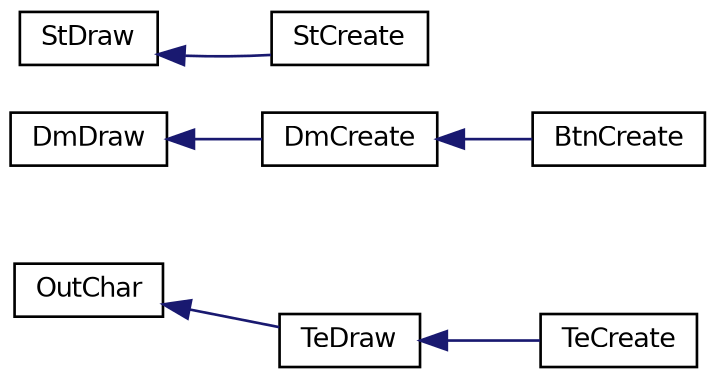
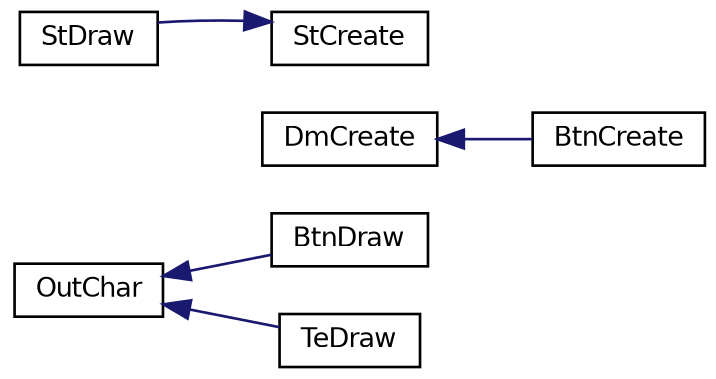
edge "StCreate" -> "StDraw": reversed
node "DmDraw": removed
node "BtnDraw": added
node "TeCreate": removed
